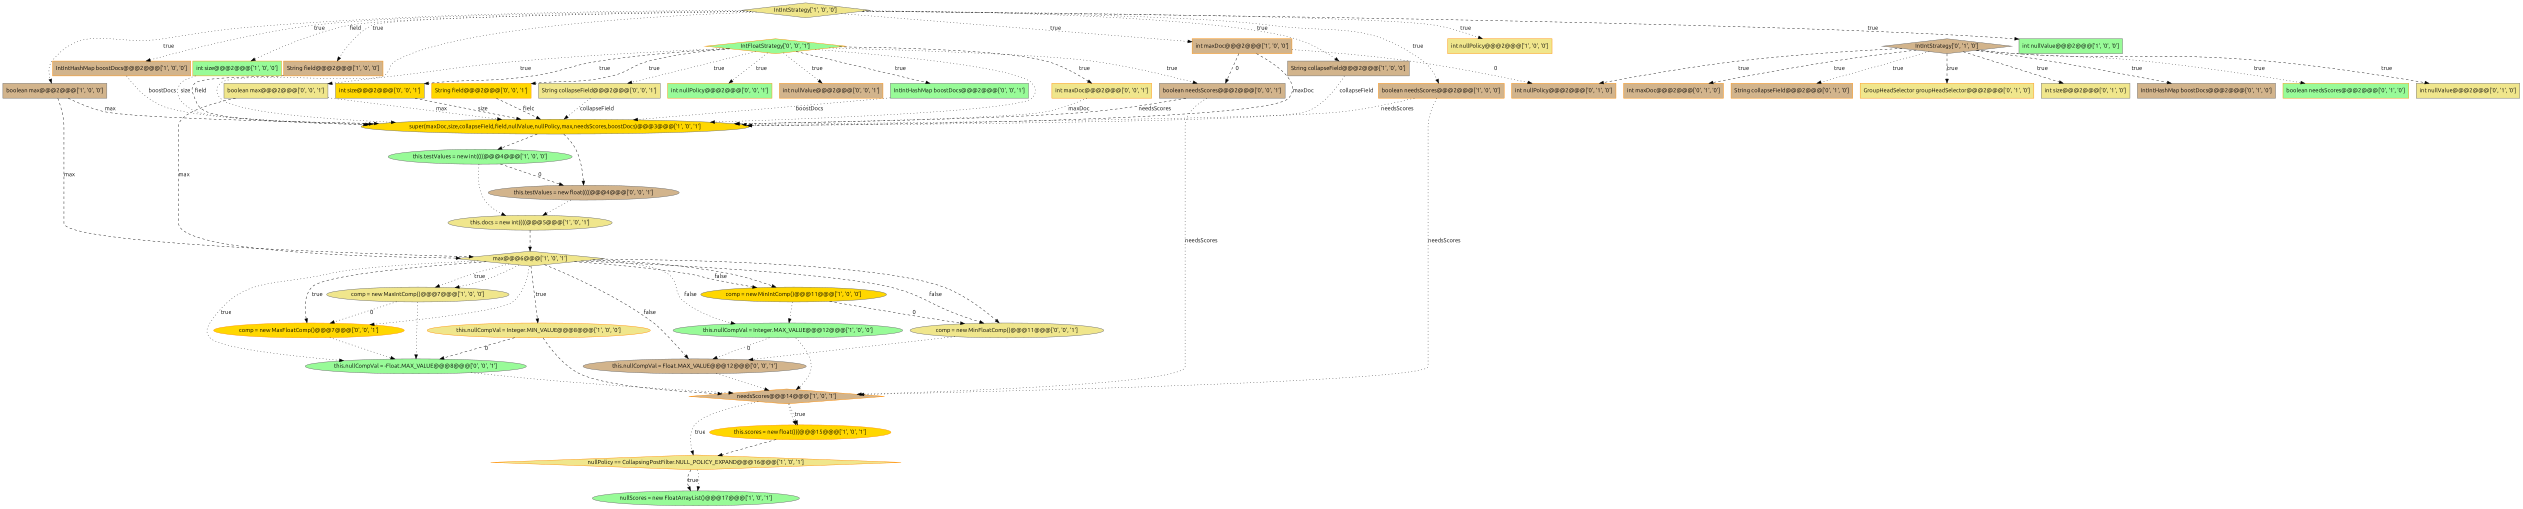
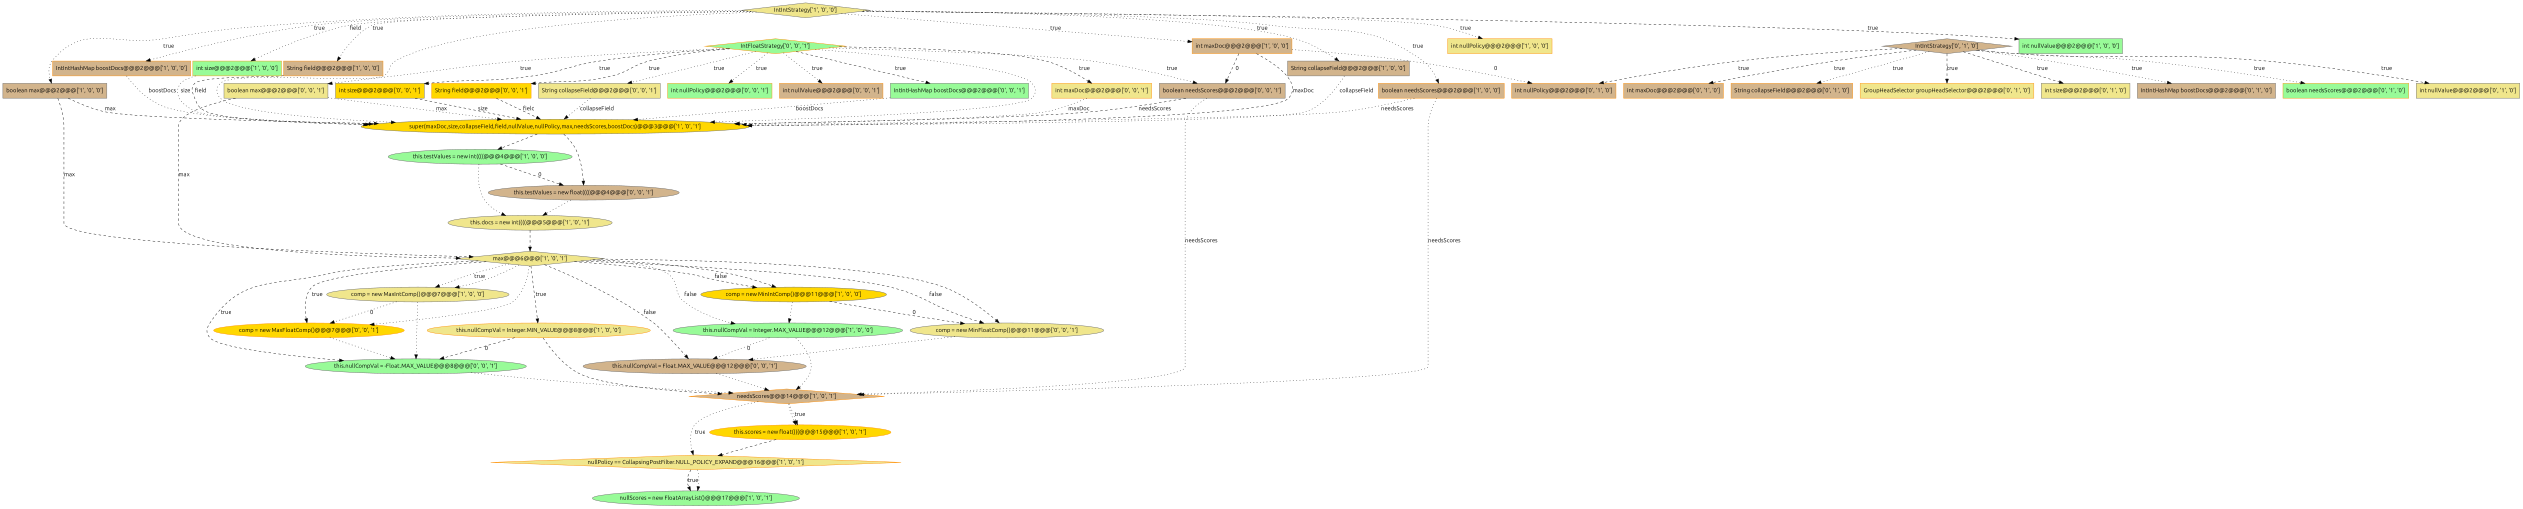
edge "IntIntStrategy['0', '1', '0']" -> "IntIntHashMap boostDocs@@@2@@@['0', '1', '0']": style dashed -> dotted
edge "max@@@6@@@['1', '0', '1']" -> "this.nullCompVal = -Float.MAX_VALUE@@@8@@@['0', '0', '1']": style dotted -> dashed
